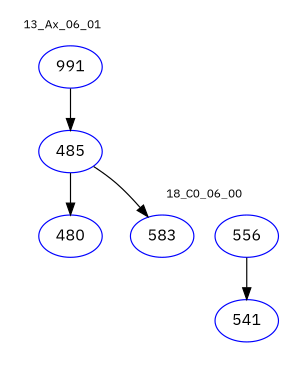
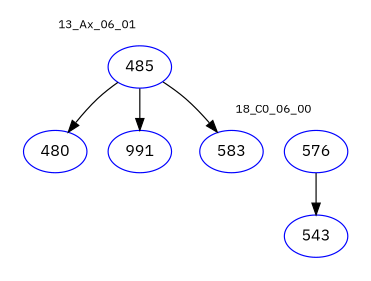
edge "991" -> "485": reversed
node "556": label "556" -> "576"
node "541": label "541" -> "543"
